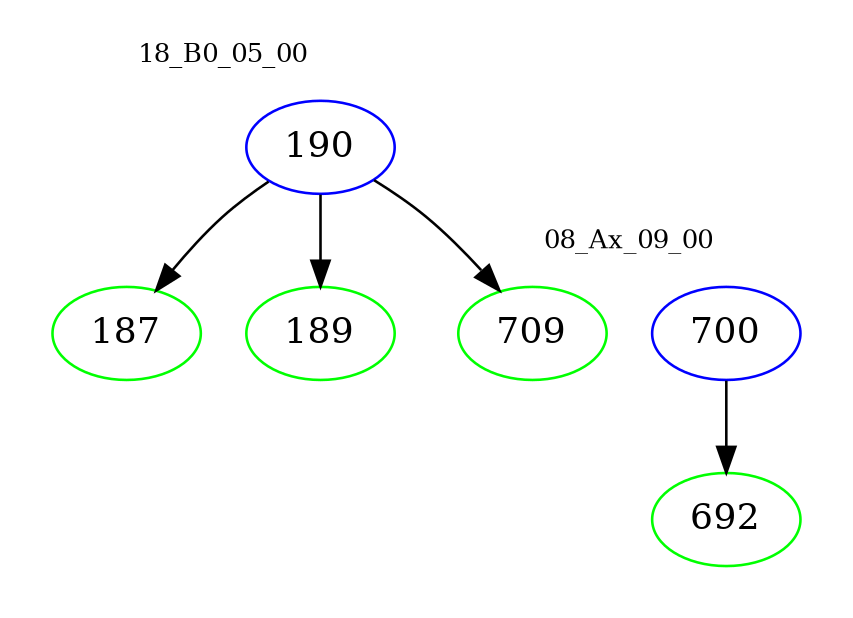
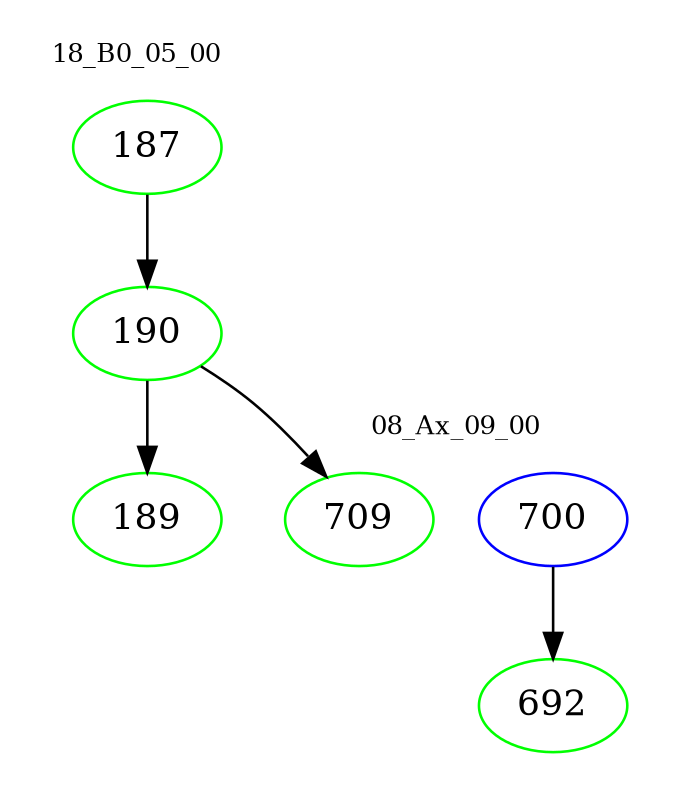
node "190": color blue -> green
edge "190" -> "187": reversed
